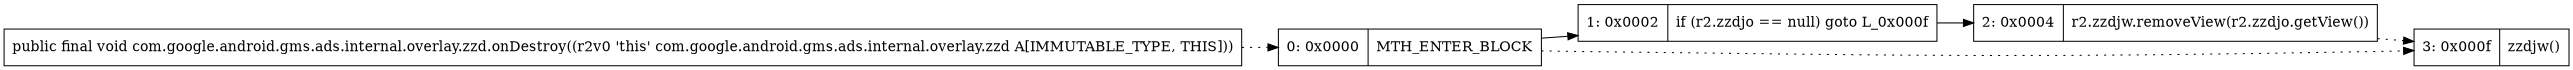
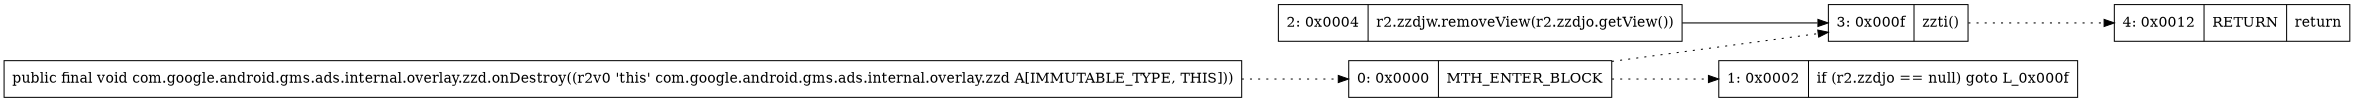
edge "1: 0x0002" -> "2: 0x0004": removed
node "4: 0x0012": added
edge "0: 0x0000" -> "1: 0x0002": style solid -> dotted
edge "2: 0x0004" -> "3: 0x000f": style dotted -> solid
node "3: 0x000f": text "zzdjw()" -> "zzti()"
